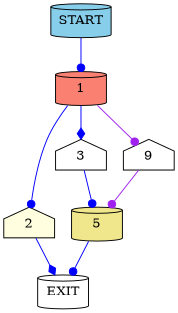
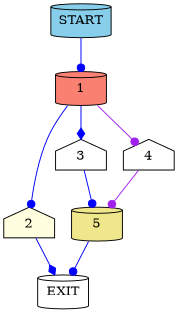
node "9": label "9" -> "4"
